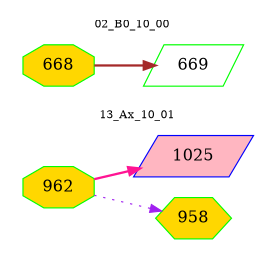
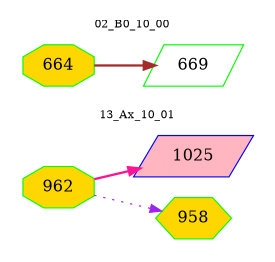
node "668": label "668" -> "664"
